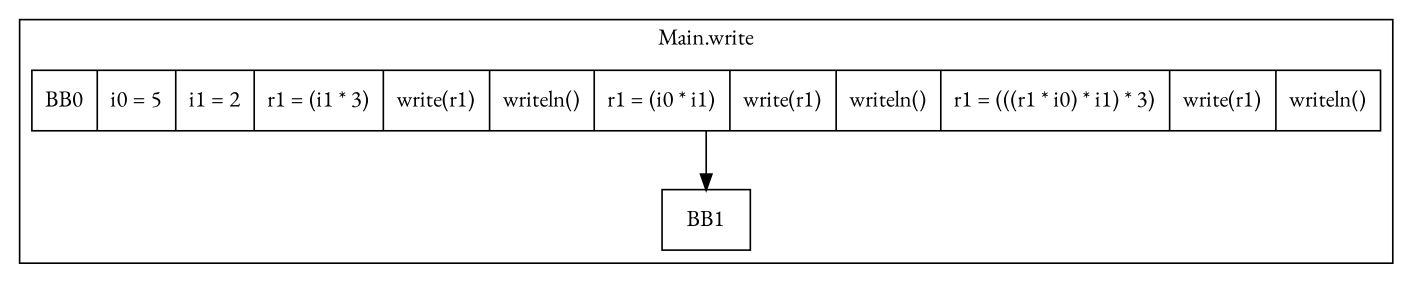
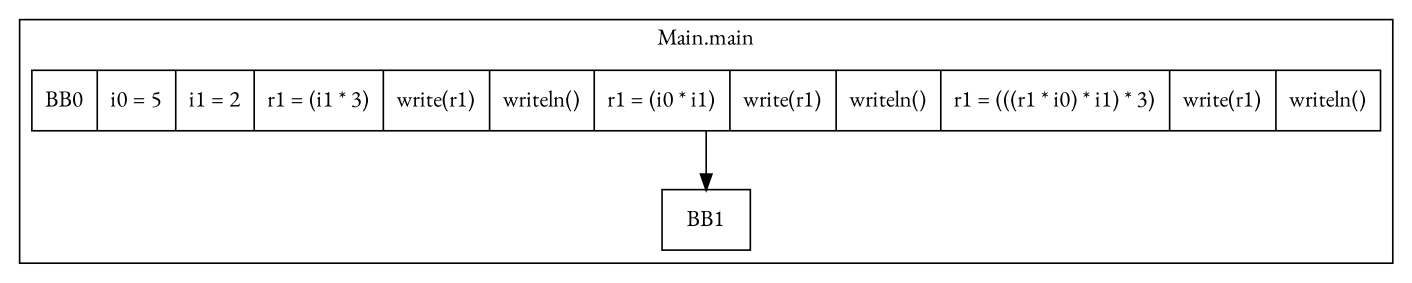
cluster "Main.write": label "Main.write" -> "Main.main"
